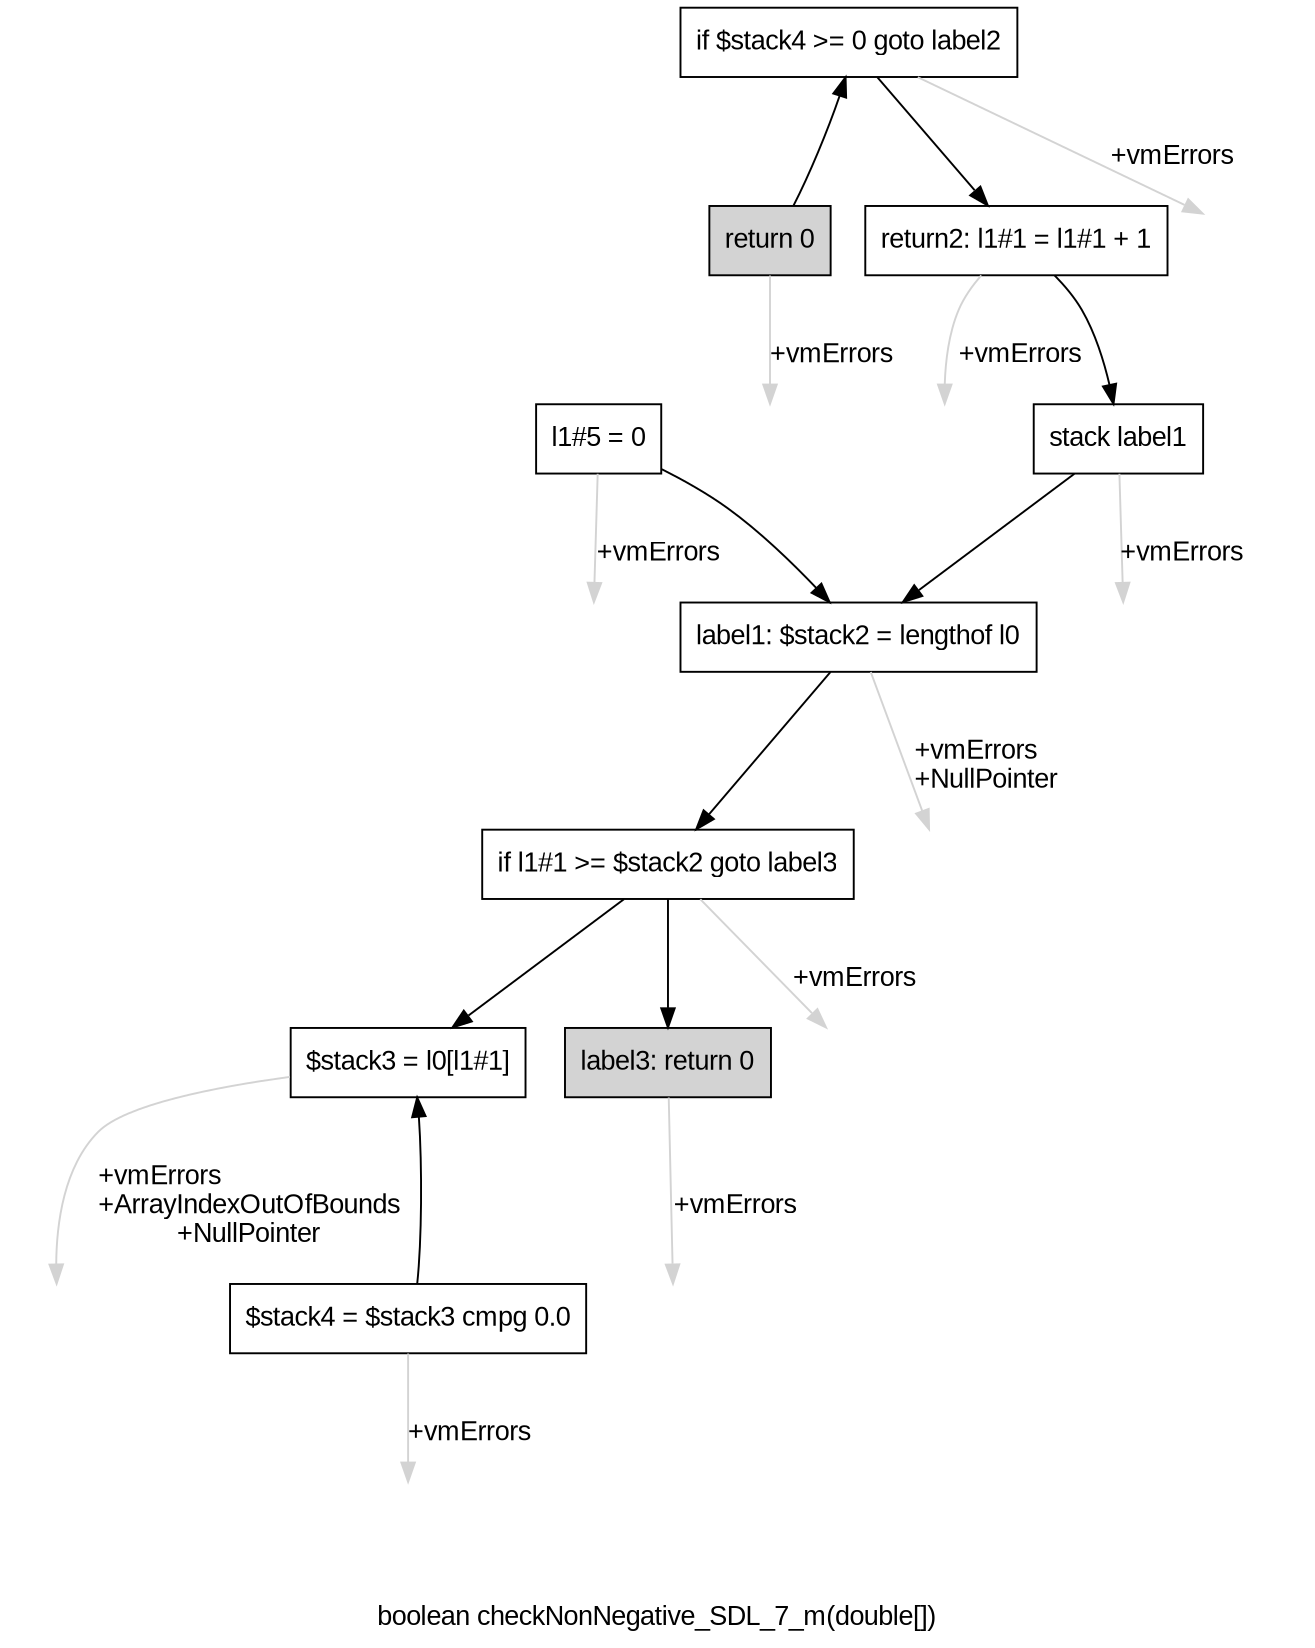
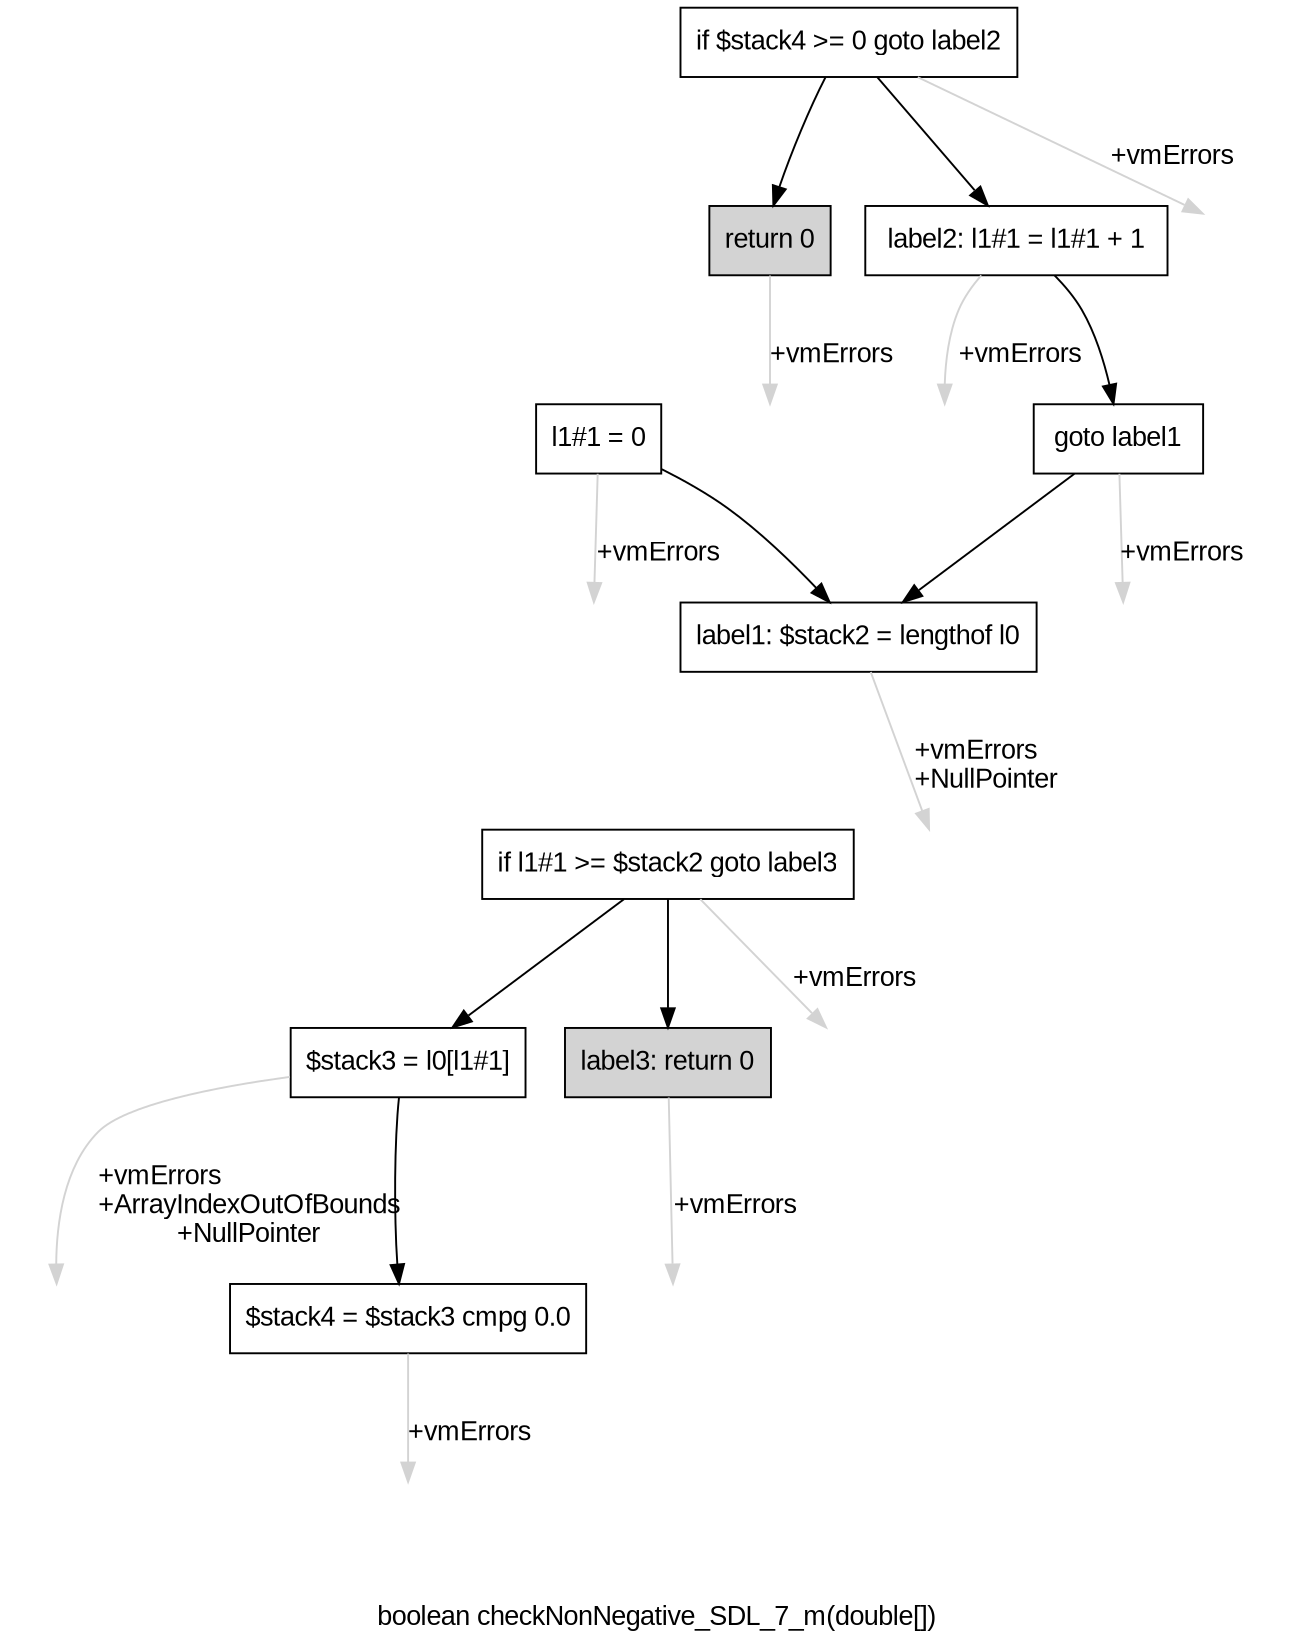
edge "return 0" -> "if $stack4 >= 0 goto label2": reversed
node "return2: l1#1 = l1#1 + 1": label "return2: l1#1 = l1#1 + 1" -> "label2: l1#1 = l1#1 + 1"
node "l1#5 = 0": label "l1#5 = 0" -> "l1#1 = 0"
node "stack label1": label "stack label1" -> "goto label1"
edge "label1: $stack2 = lengthof l0" -> "if l1#1 >= $stack2 goto label3": removed
edge "$stack4 = $stack3 cmpg 0.0" -> "$stack3 = l0[l1#1]": reversed
